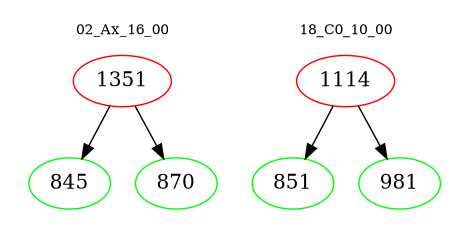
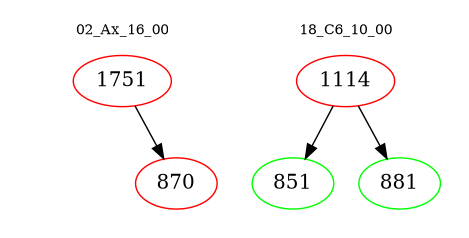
cluster "18_C0_10_00": label "18_C0_10_00" -> "18_C6_10_00"
node "1351": label "1351" -> "1751"
node "845": removed
node "870": color green -> red
node "981": label "981" -> "881"
